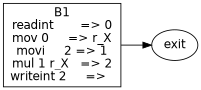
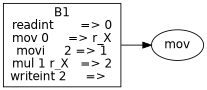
node "exit": label "exit" -> "mov"
